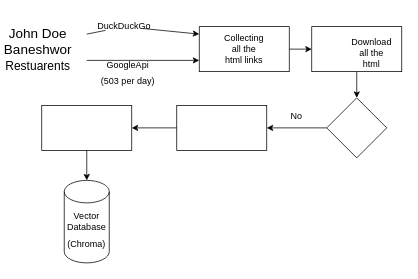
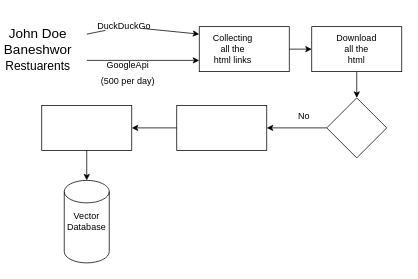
node "Collecting all the html links": moved (244, 49) -> (233, 49)
node "Download all the html": moved (372, 53) -> (357, 49)
node "GoogleApi (503 per day)": label "GoogleApi (503 per day)" -> "GoogleApi (500 per day)"
node "No": moved (297, 117) -> (304, 117)
node "(Chroma)": removed
